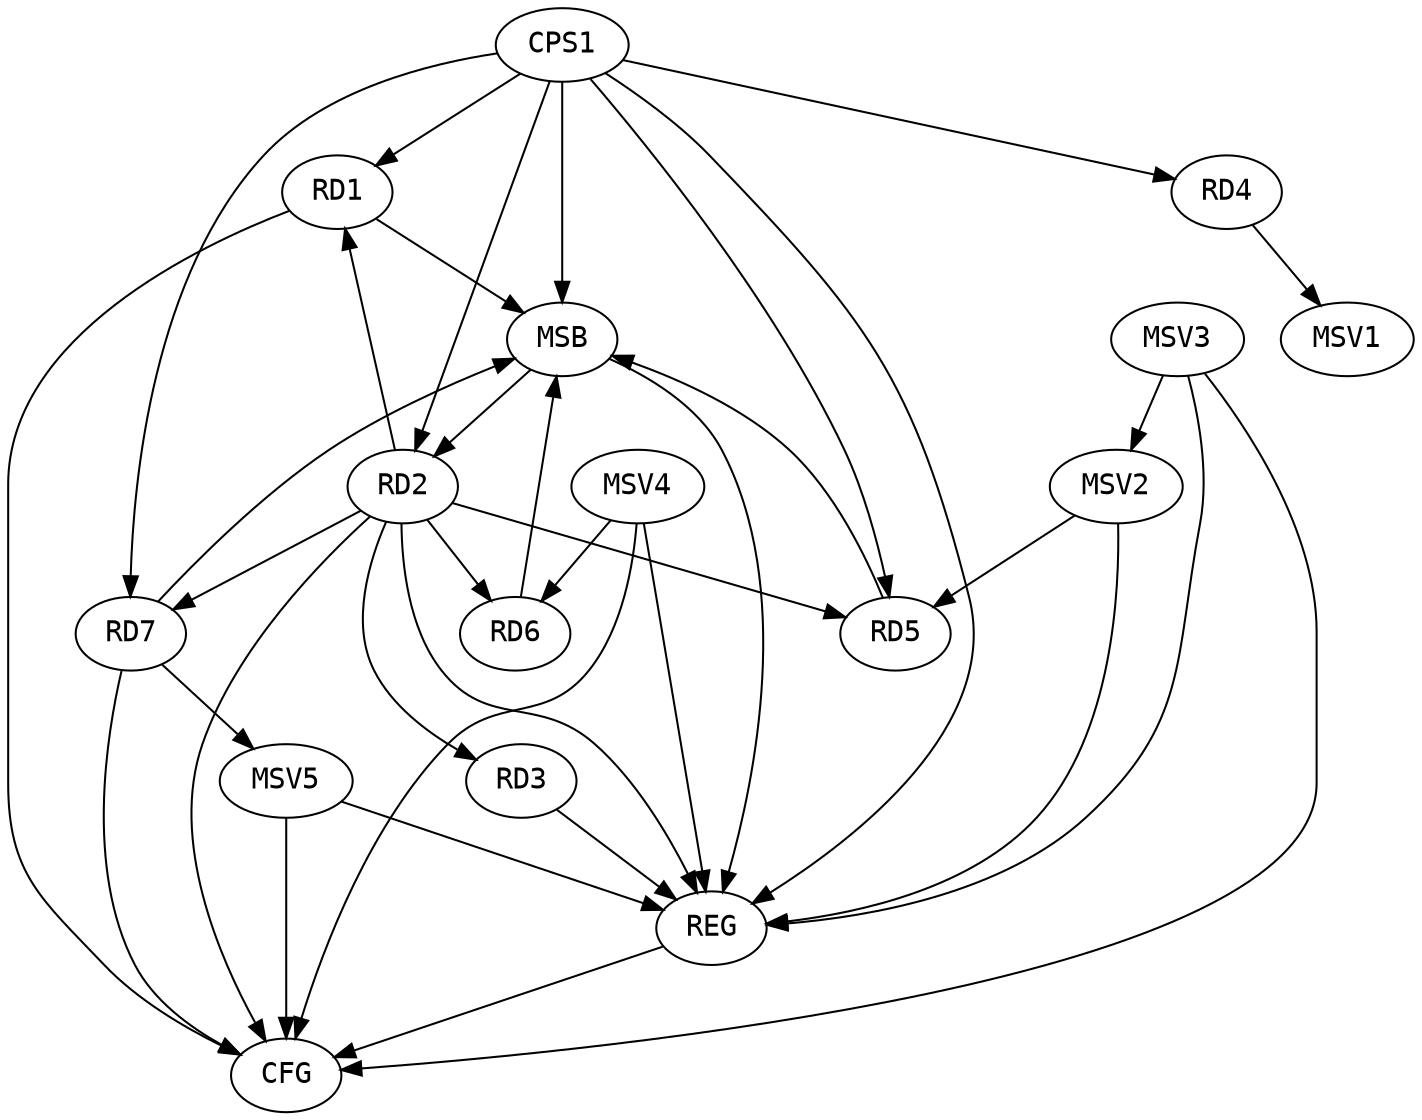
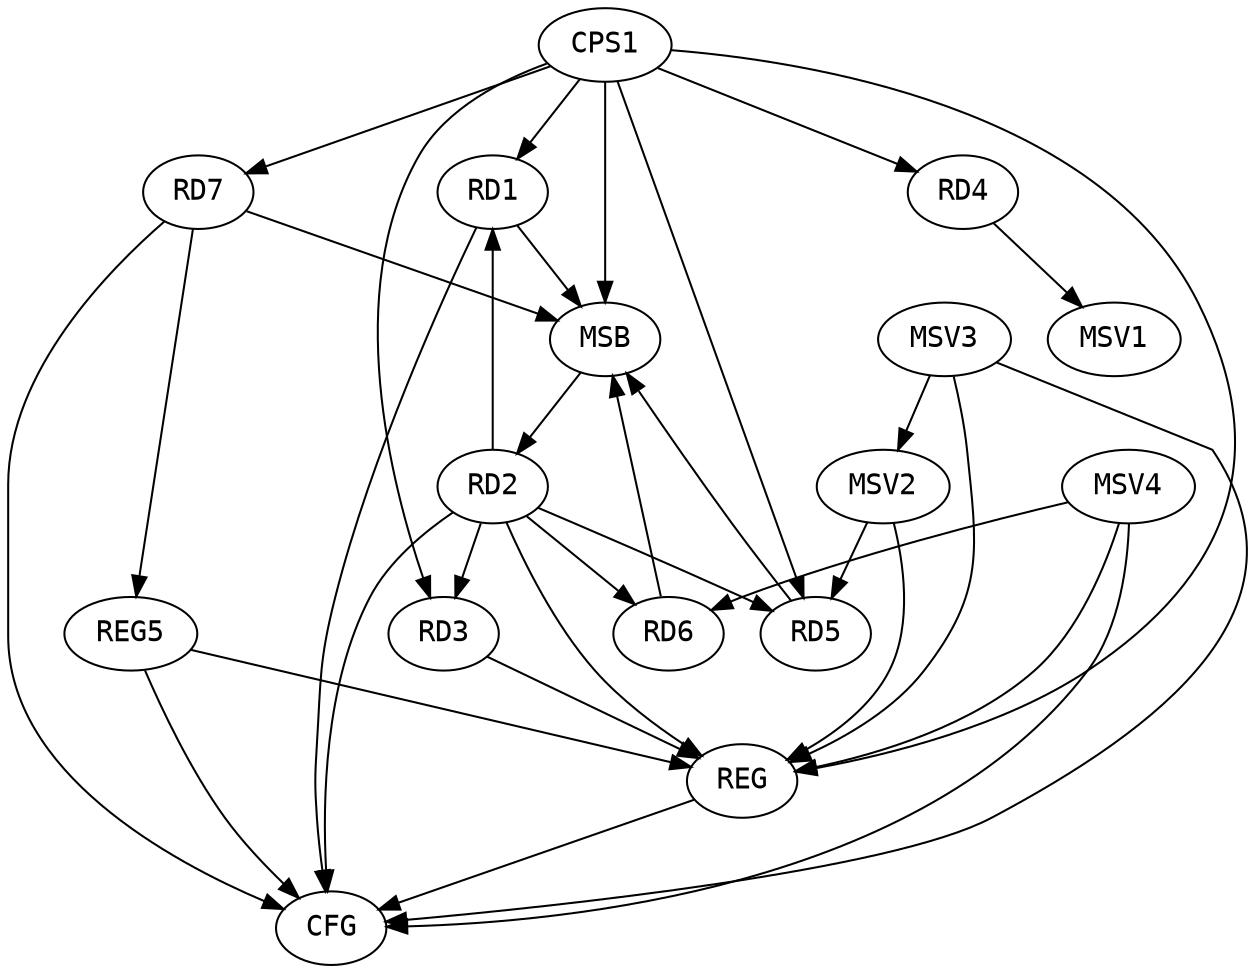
edge "CPS1" -> "RD2": now "CPS1" -> "RD3"
edge "RD2" -> "RD7": removed
edge "MSB" -> "REG": removed
node "MSV5": label "MSV5" -> "REG5"
